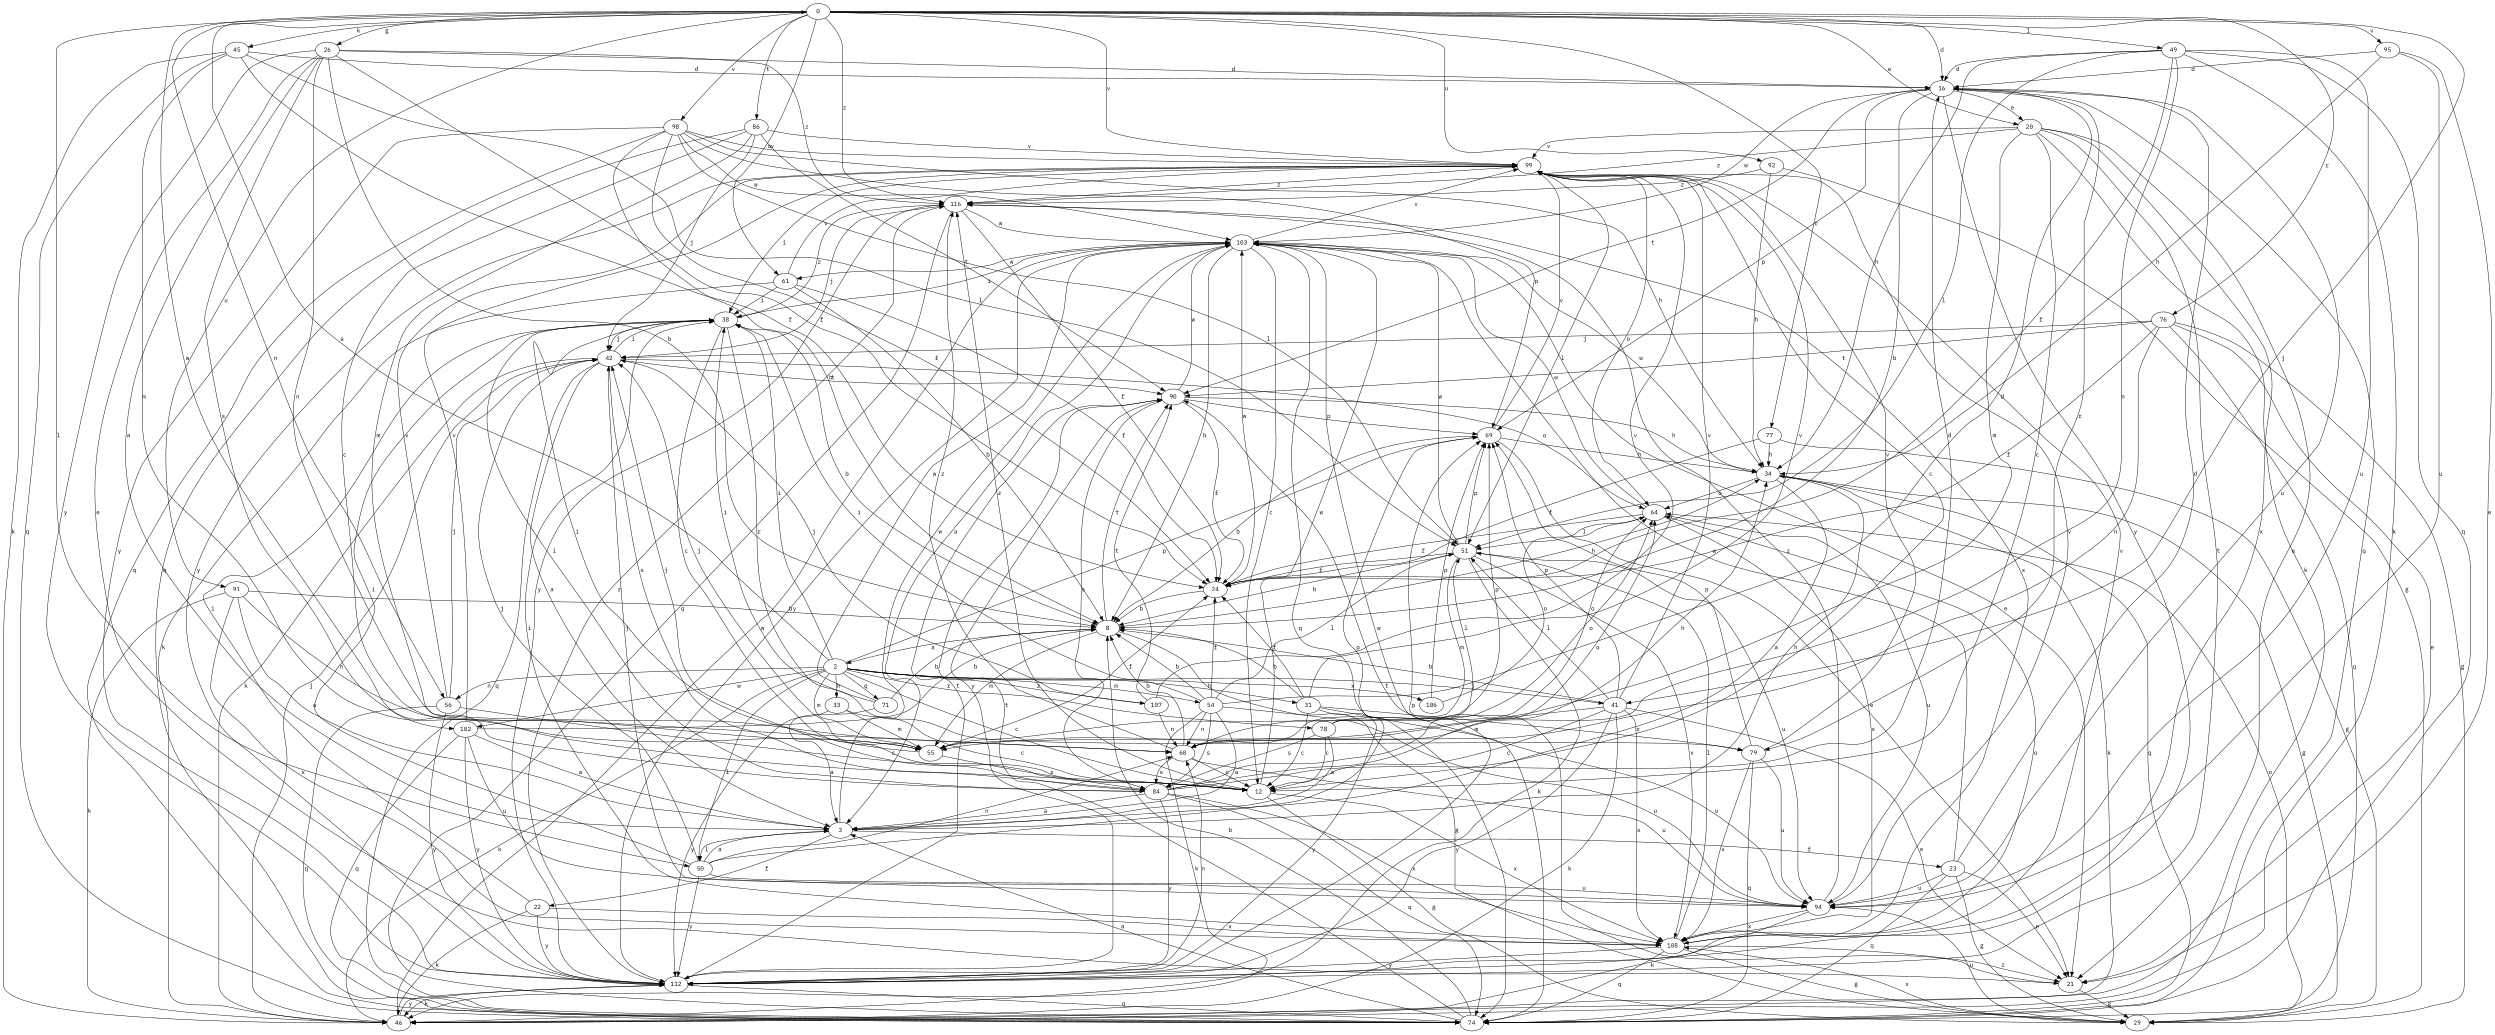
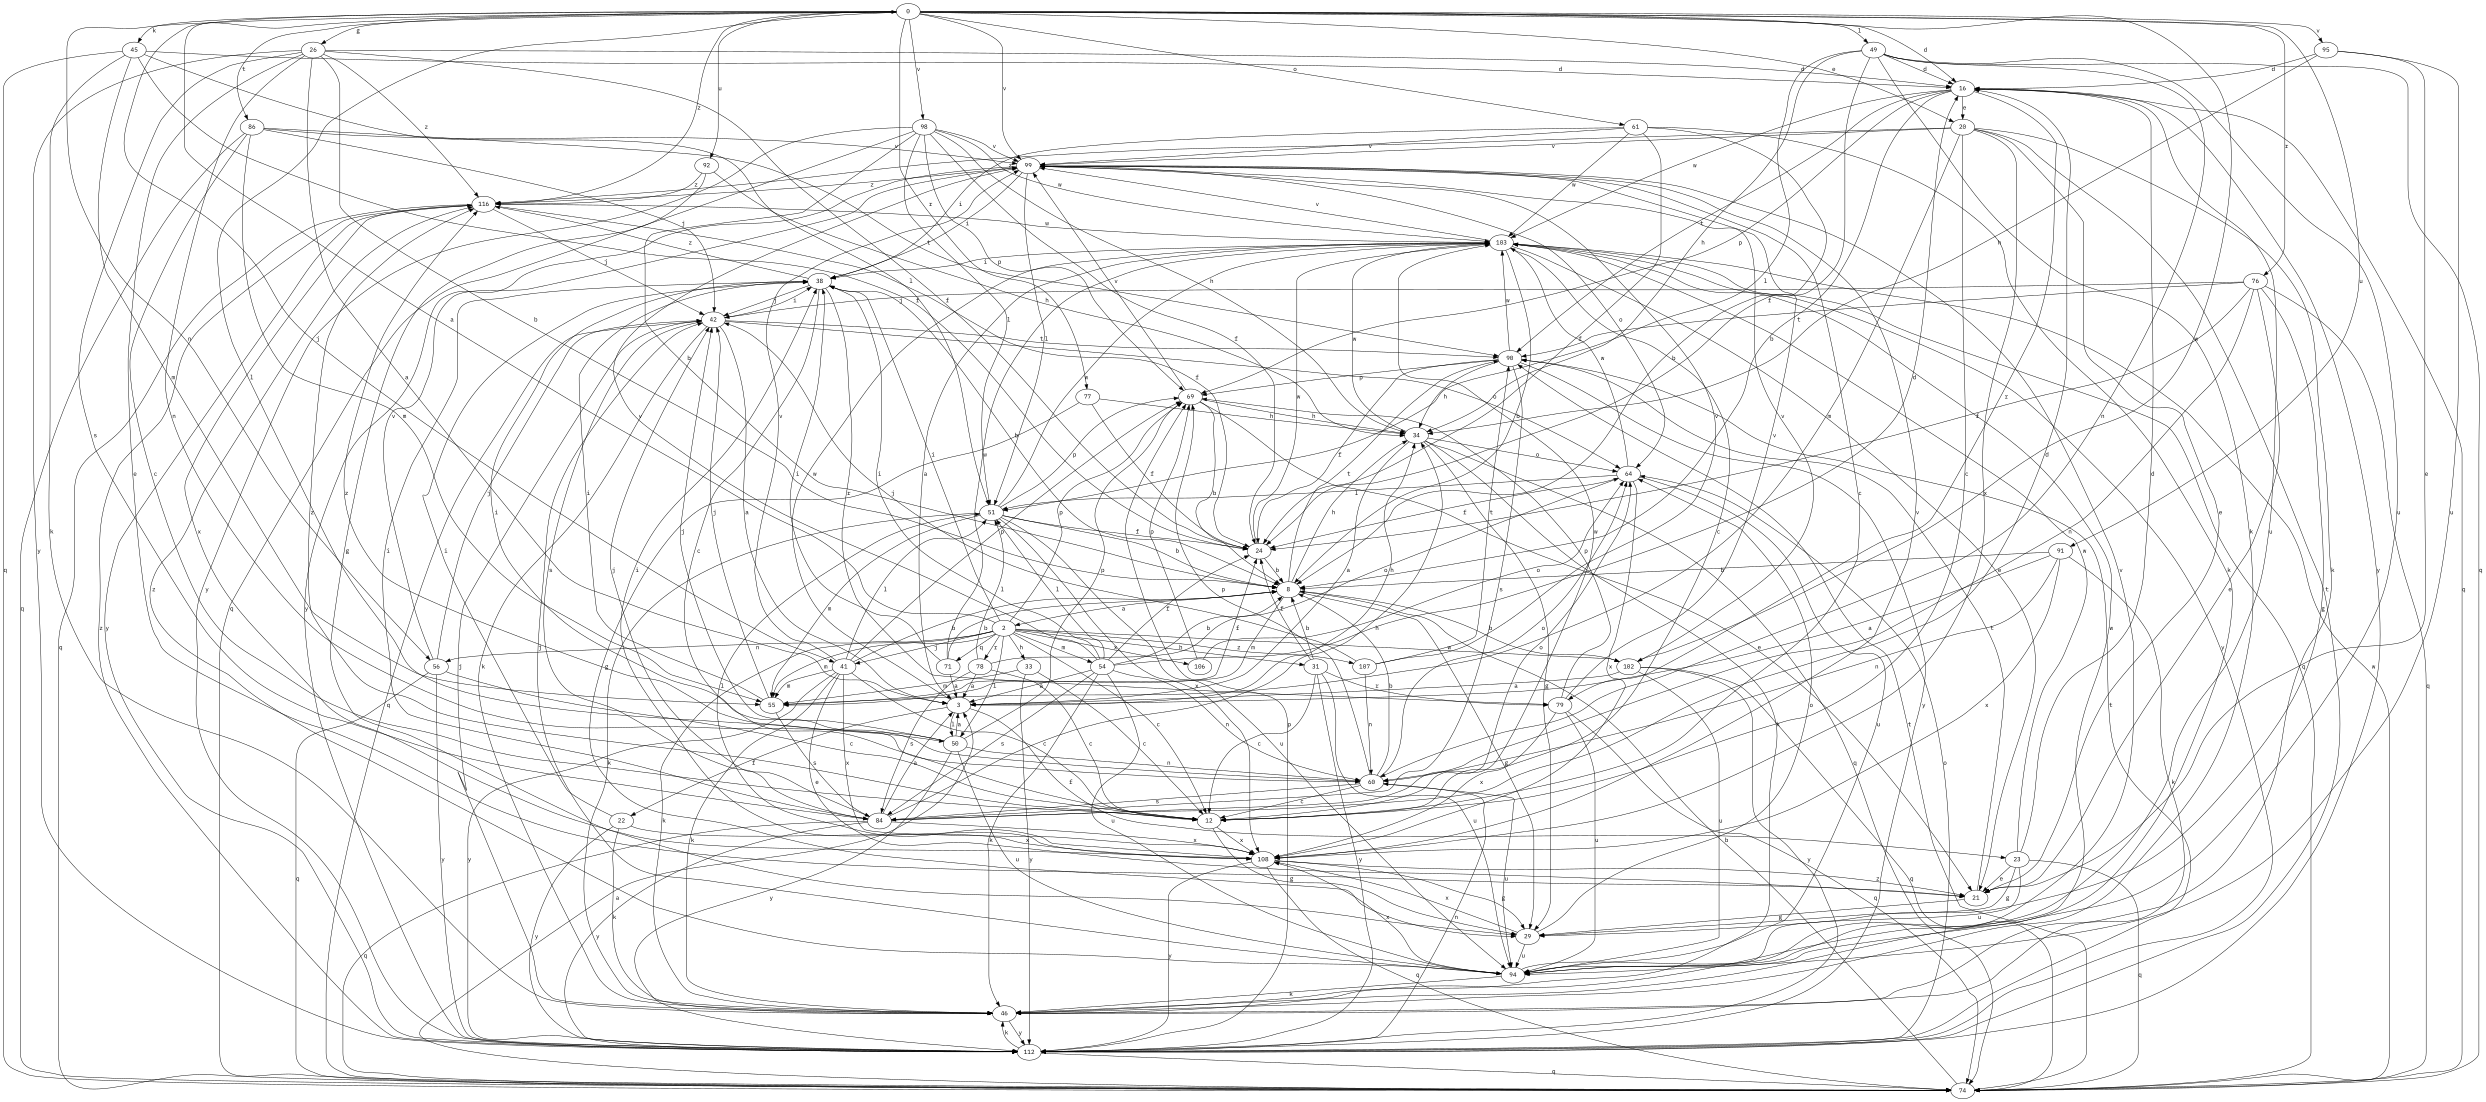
edge "103" -> "61": reversed
edge "31" -> "99": now "54" -> "99"
edge "102" -> "8": reversed
